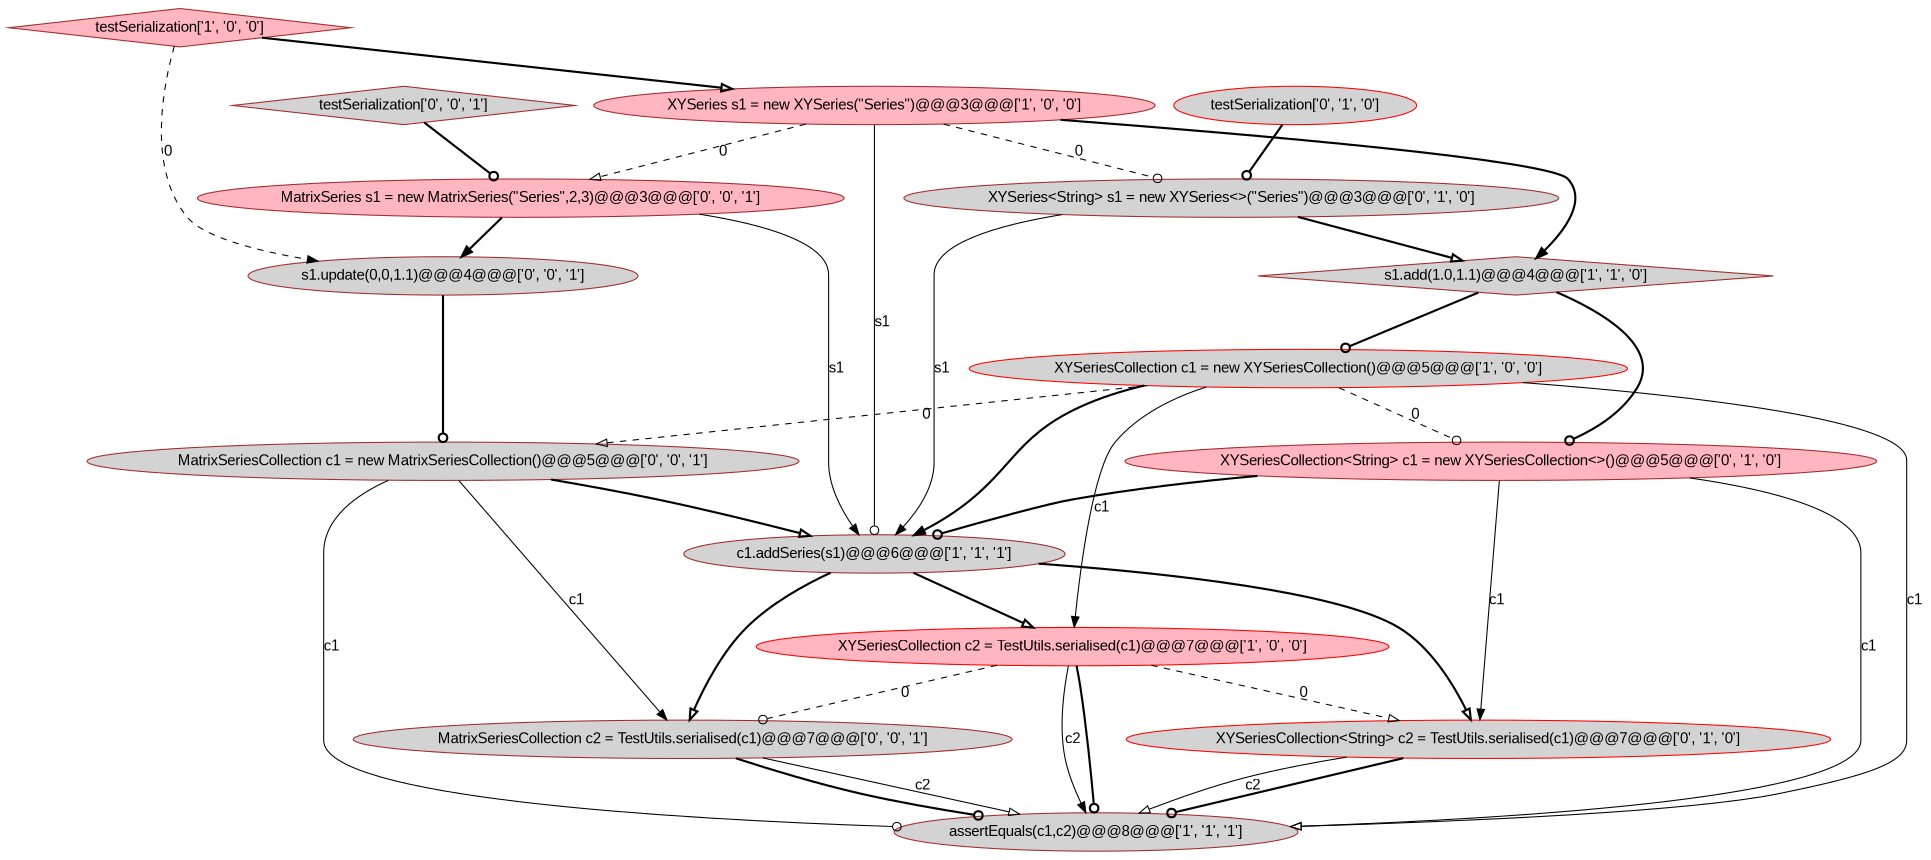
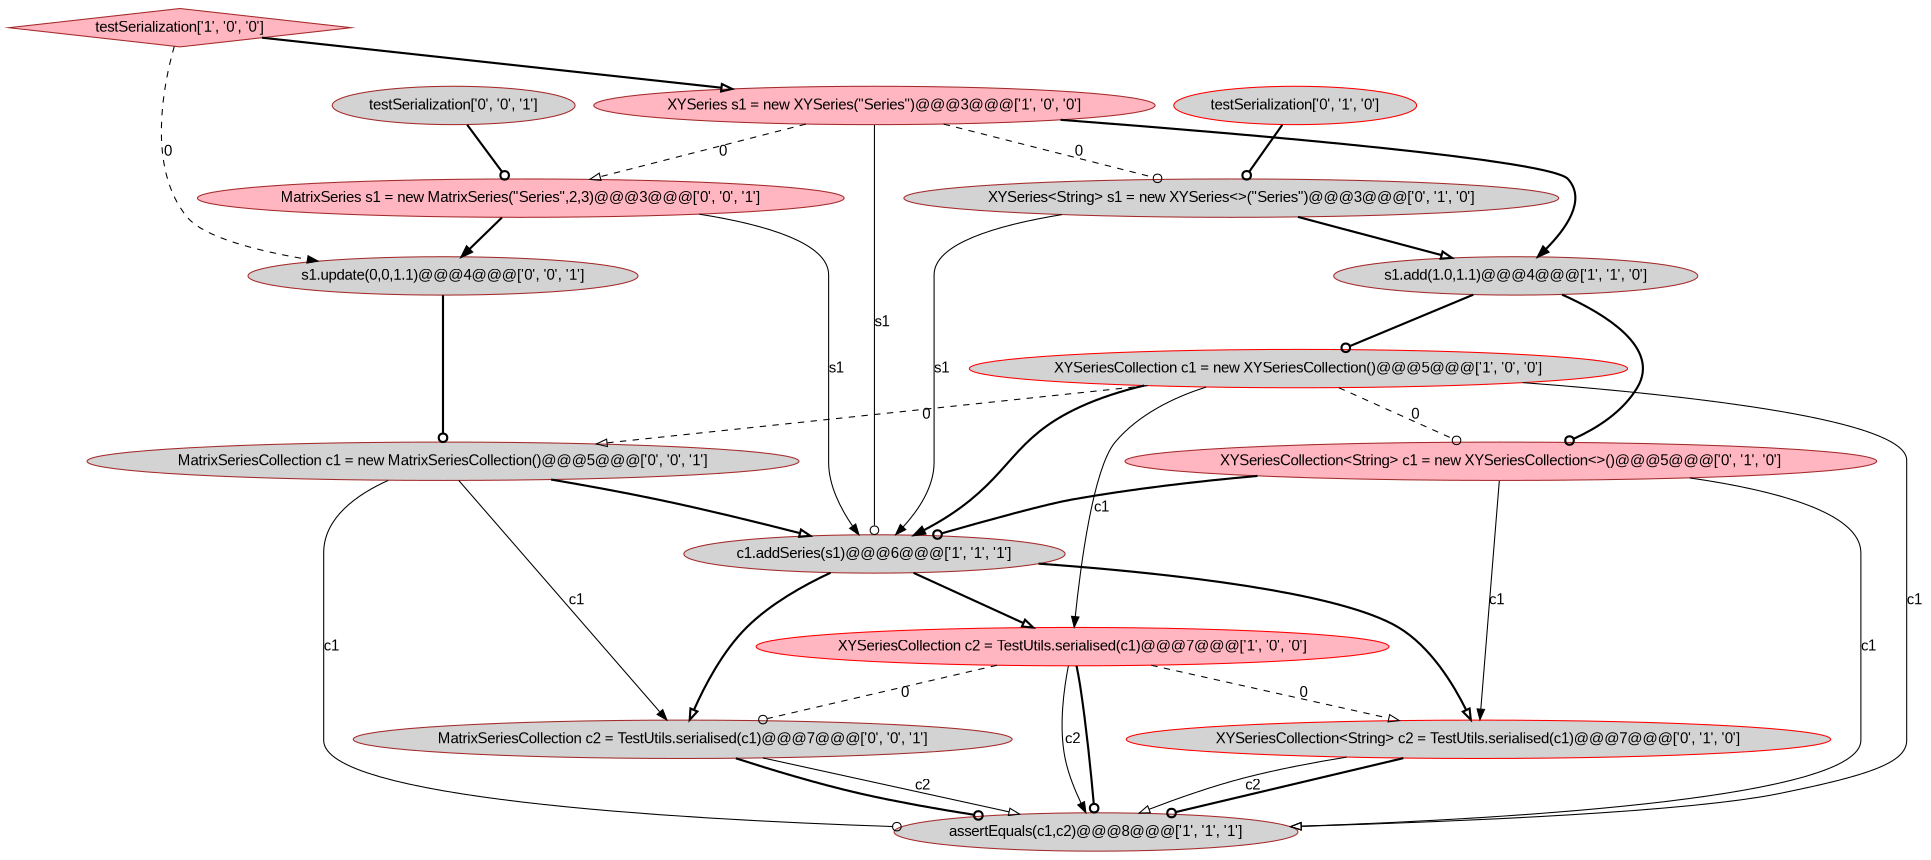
node "testSerialization['0', '0', '1']": shape diamond -> ellipse
node "s1.add(1.0,1.1)@@@4@@@['1', '1', '0']": shape diamond -> ellipse
